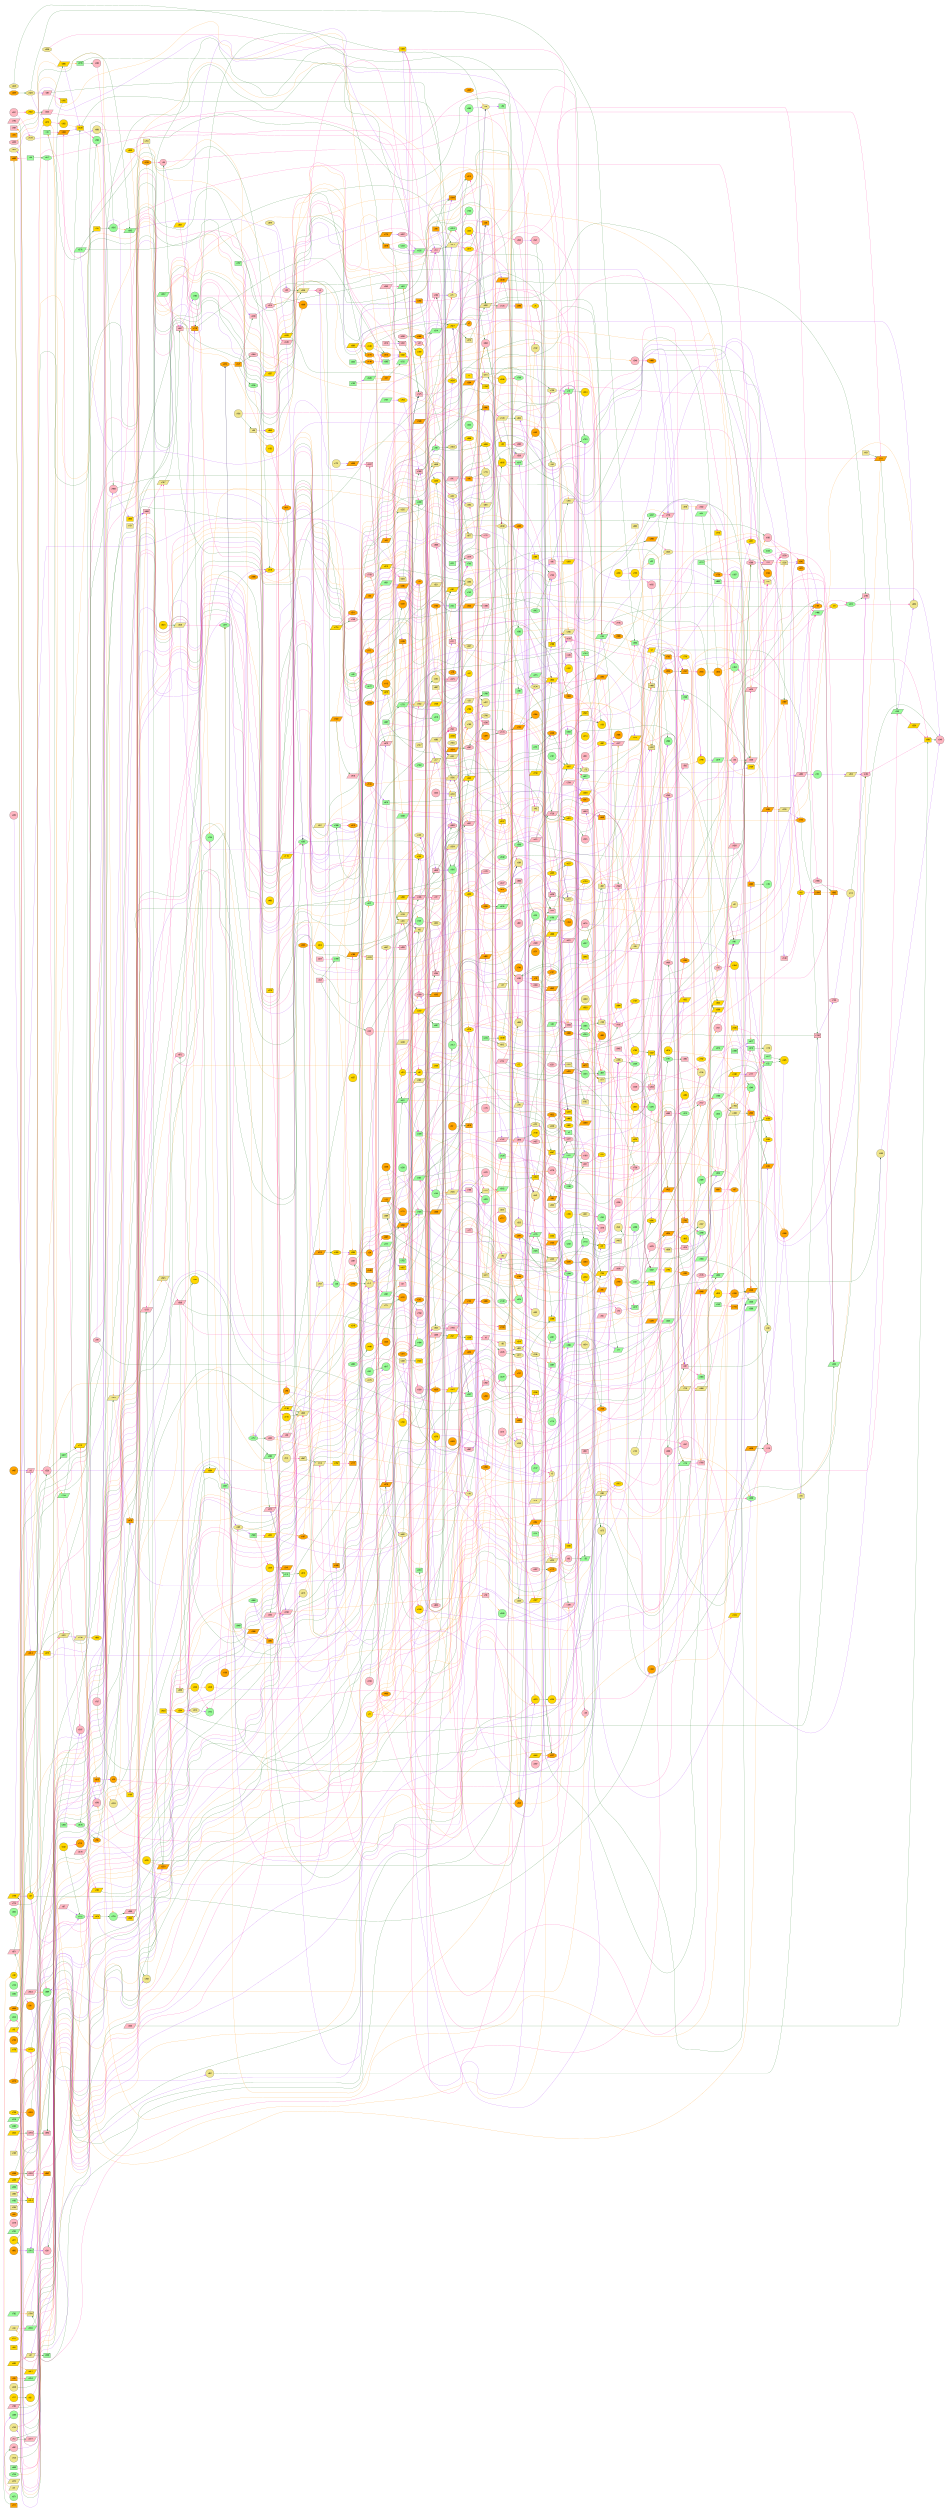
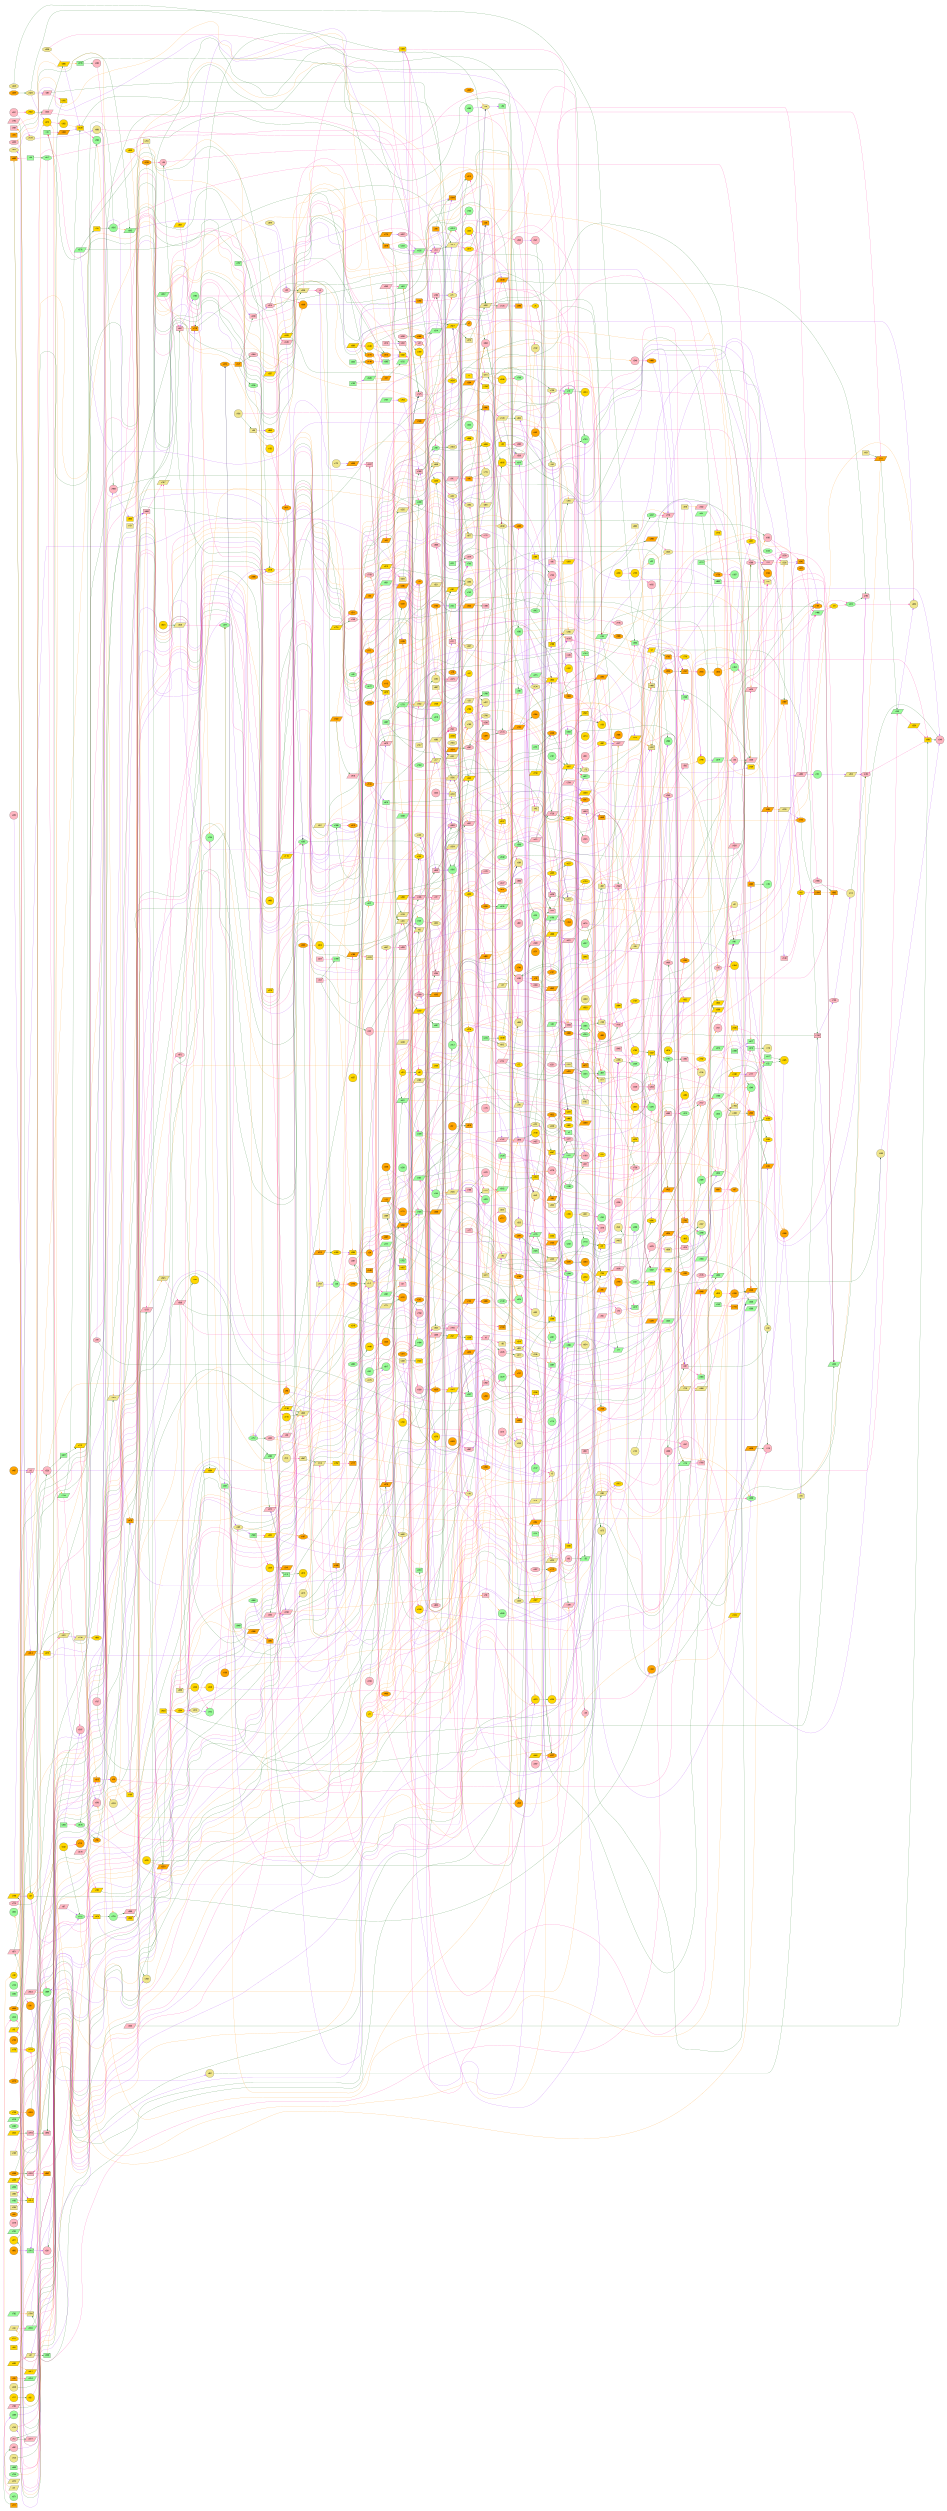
edge "v443" -> "v368": now "v443" -> "v16"
edge "v641" -> "v161": now "v641" -> "v592"
